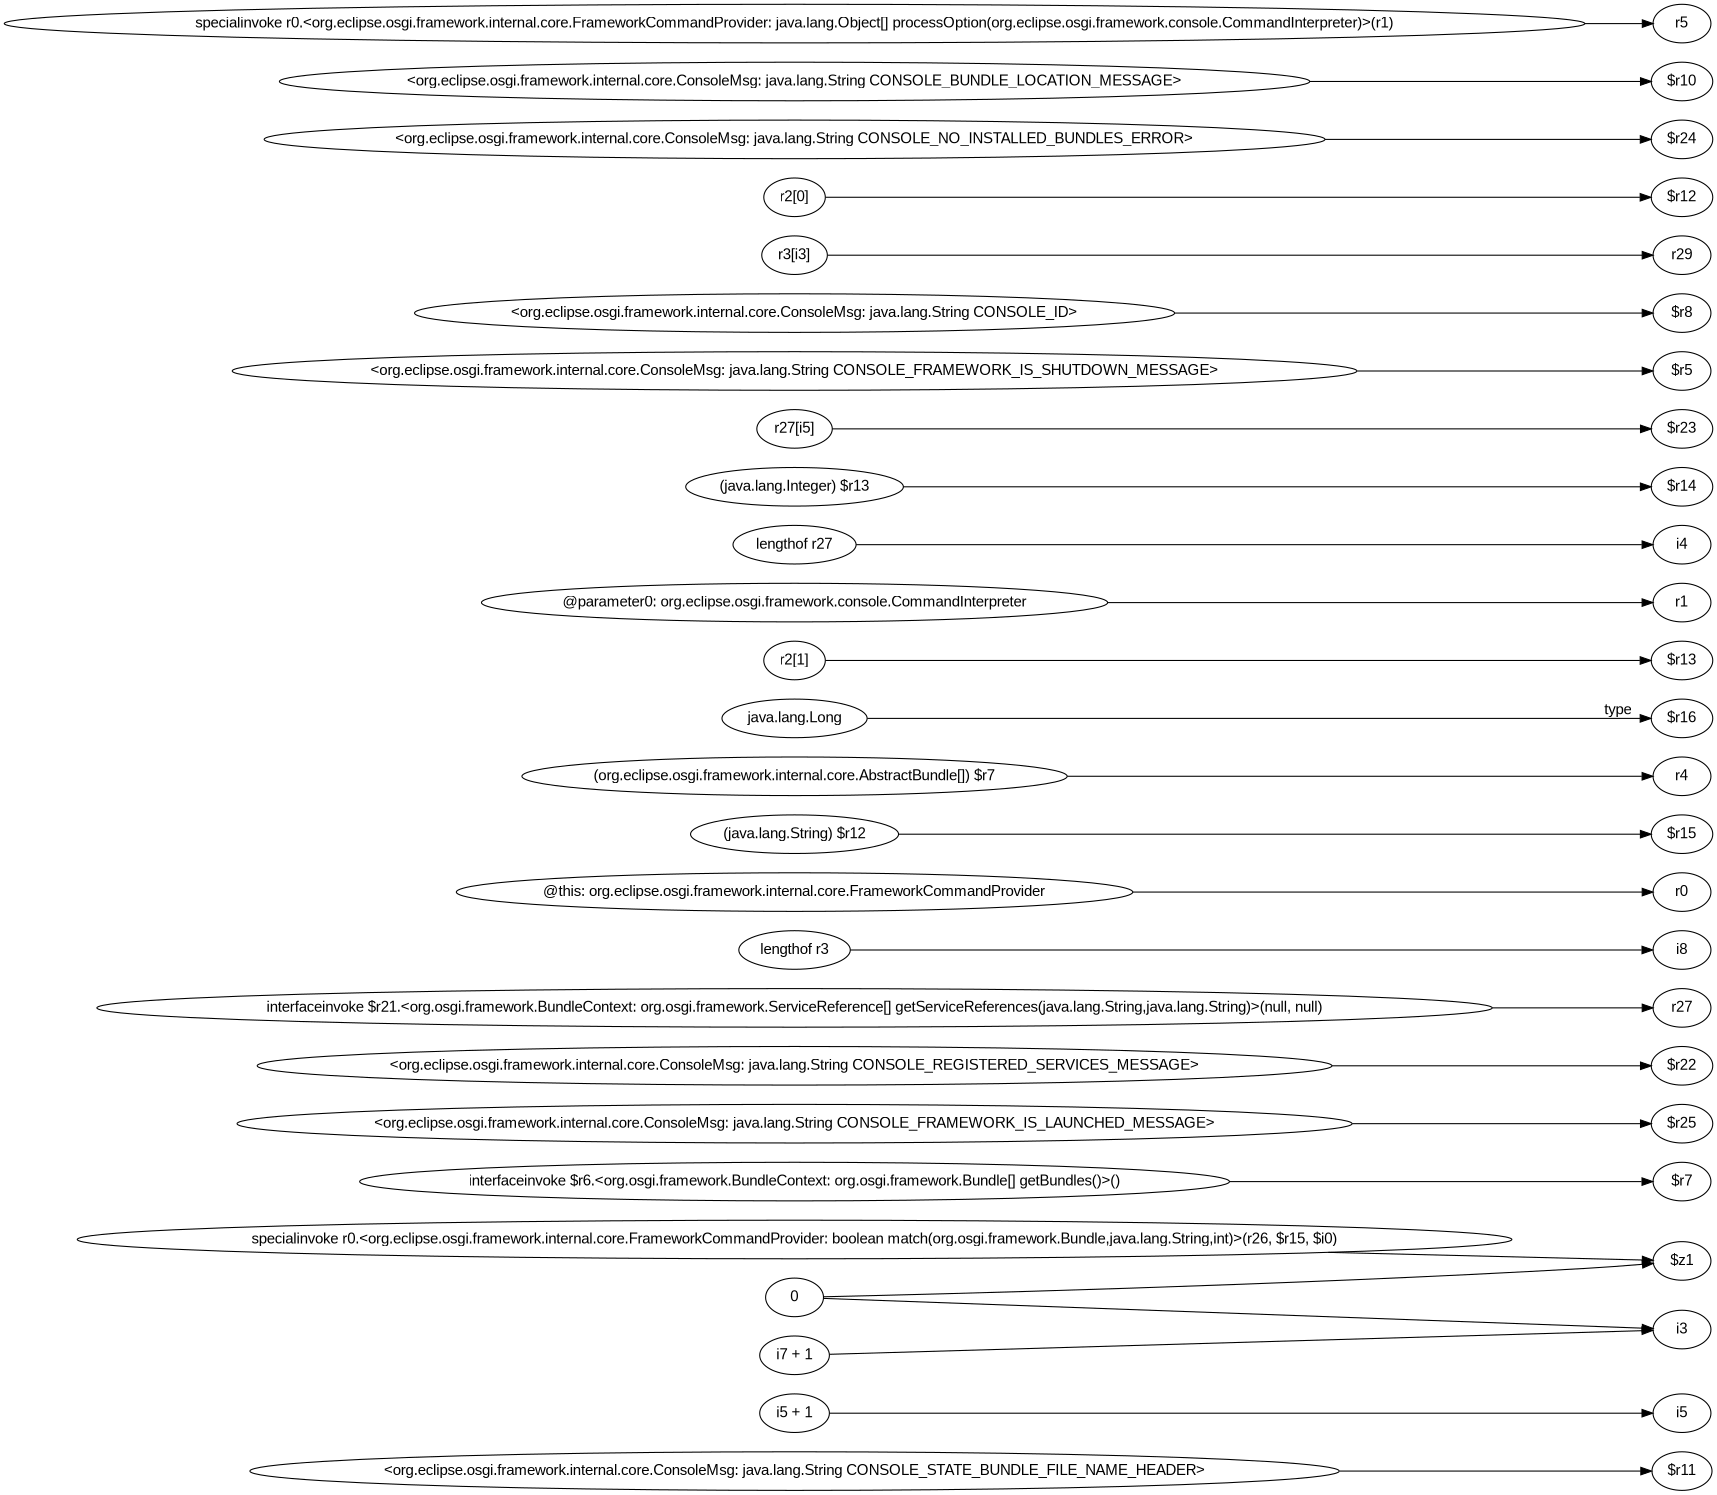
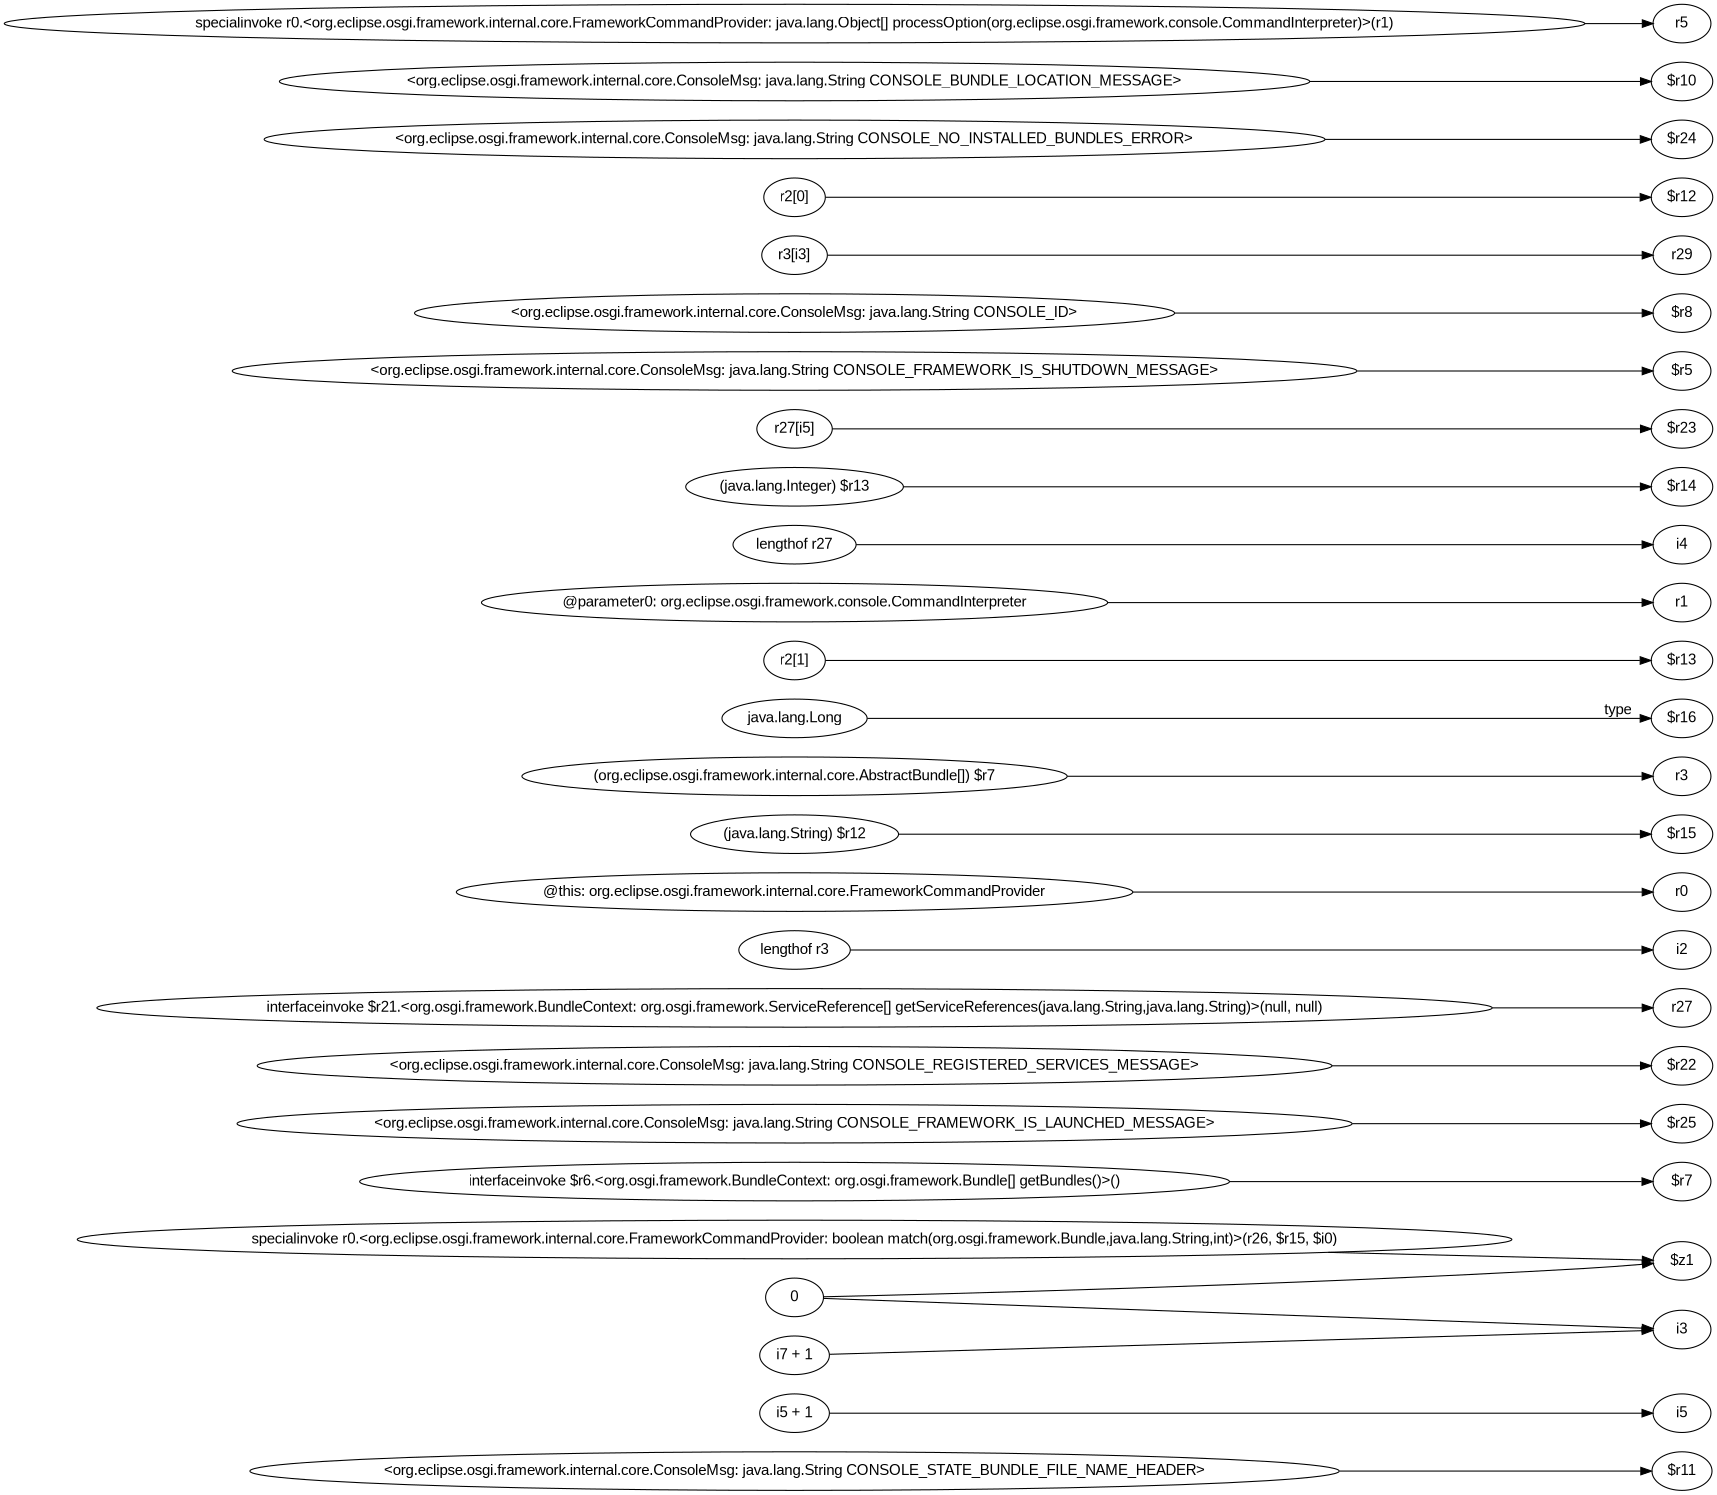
node "r4": label "r4" -> "r3"
node "i8": label "i8" -> "i2"
